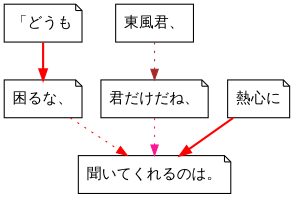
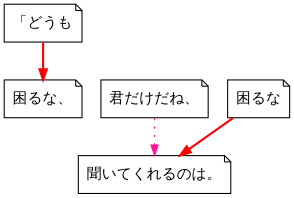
node "東風君、": removed
node "熱心に": label "熱心に" -> "困るな"
edge "困るな、" -> "聞いてくれるのは。": removed
